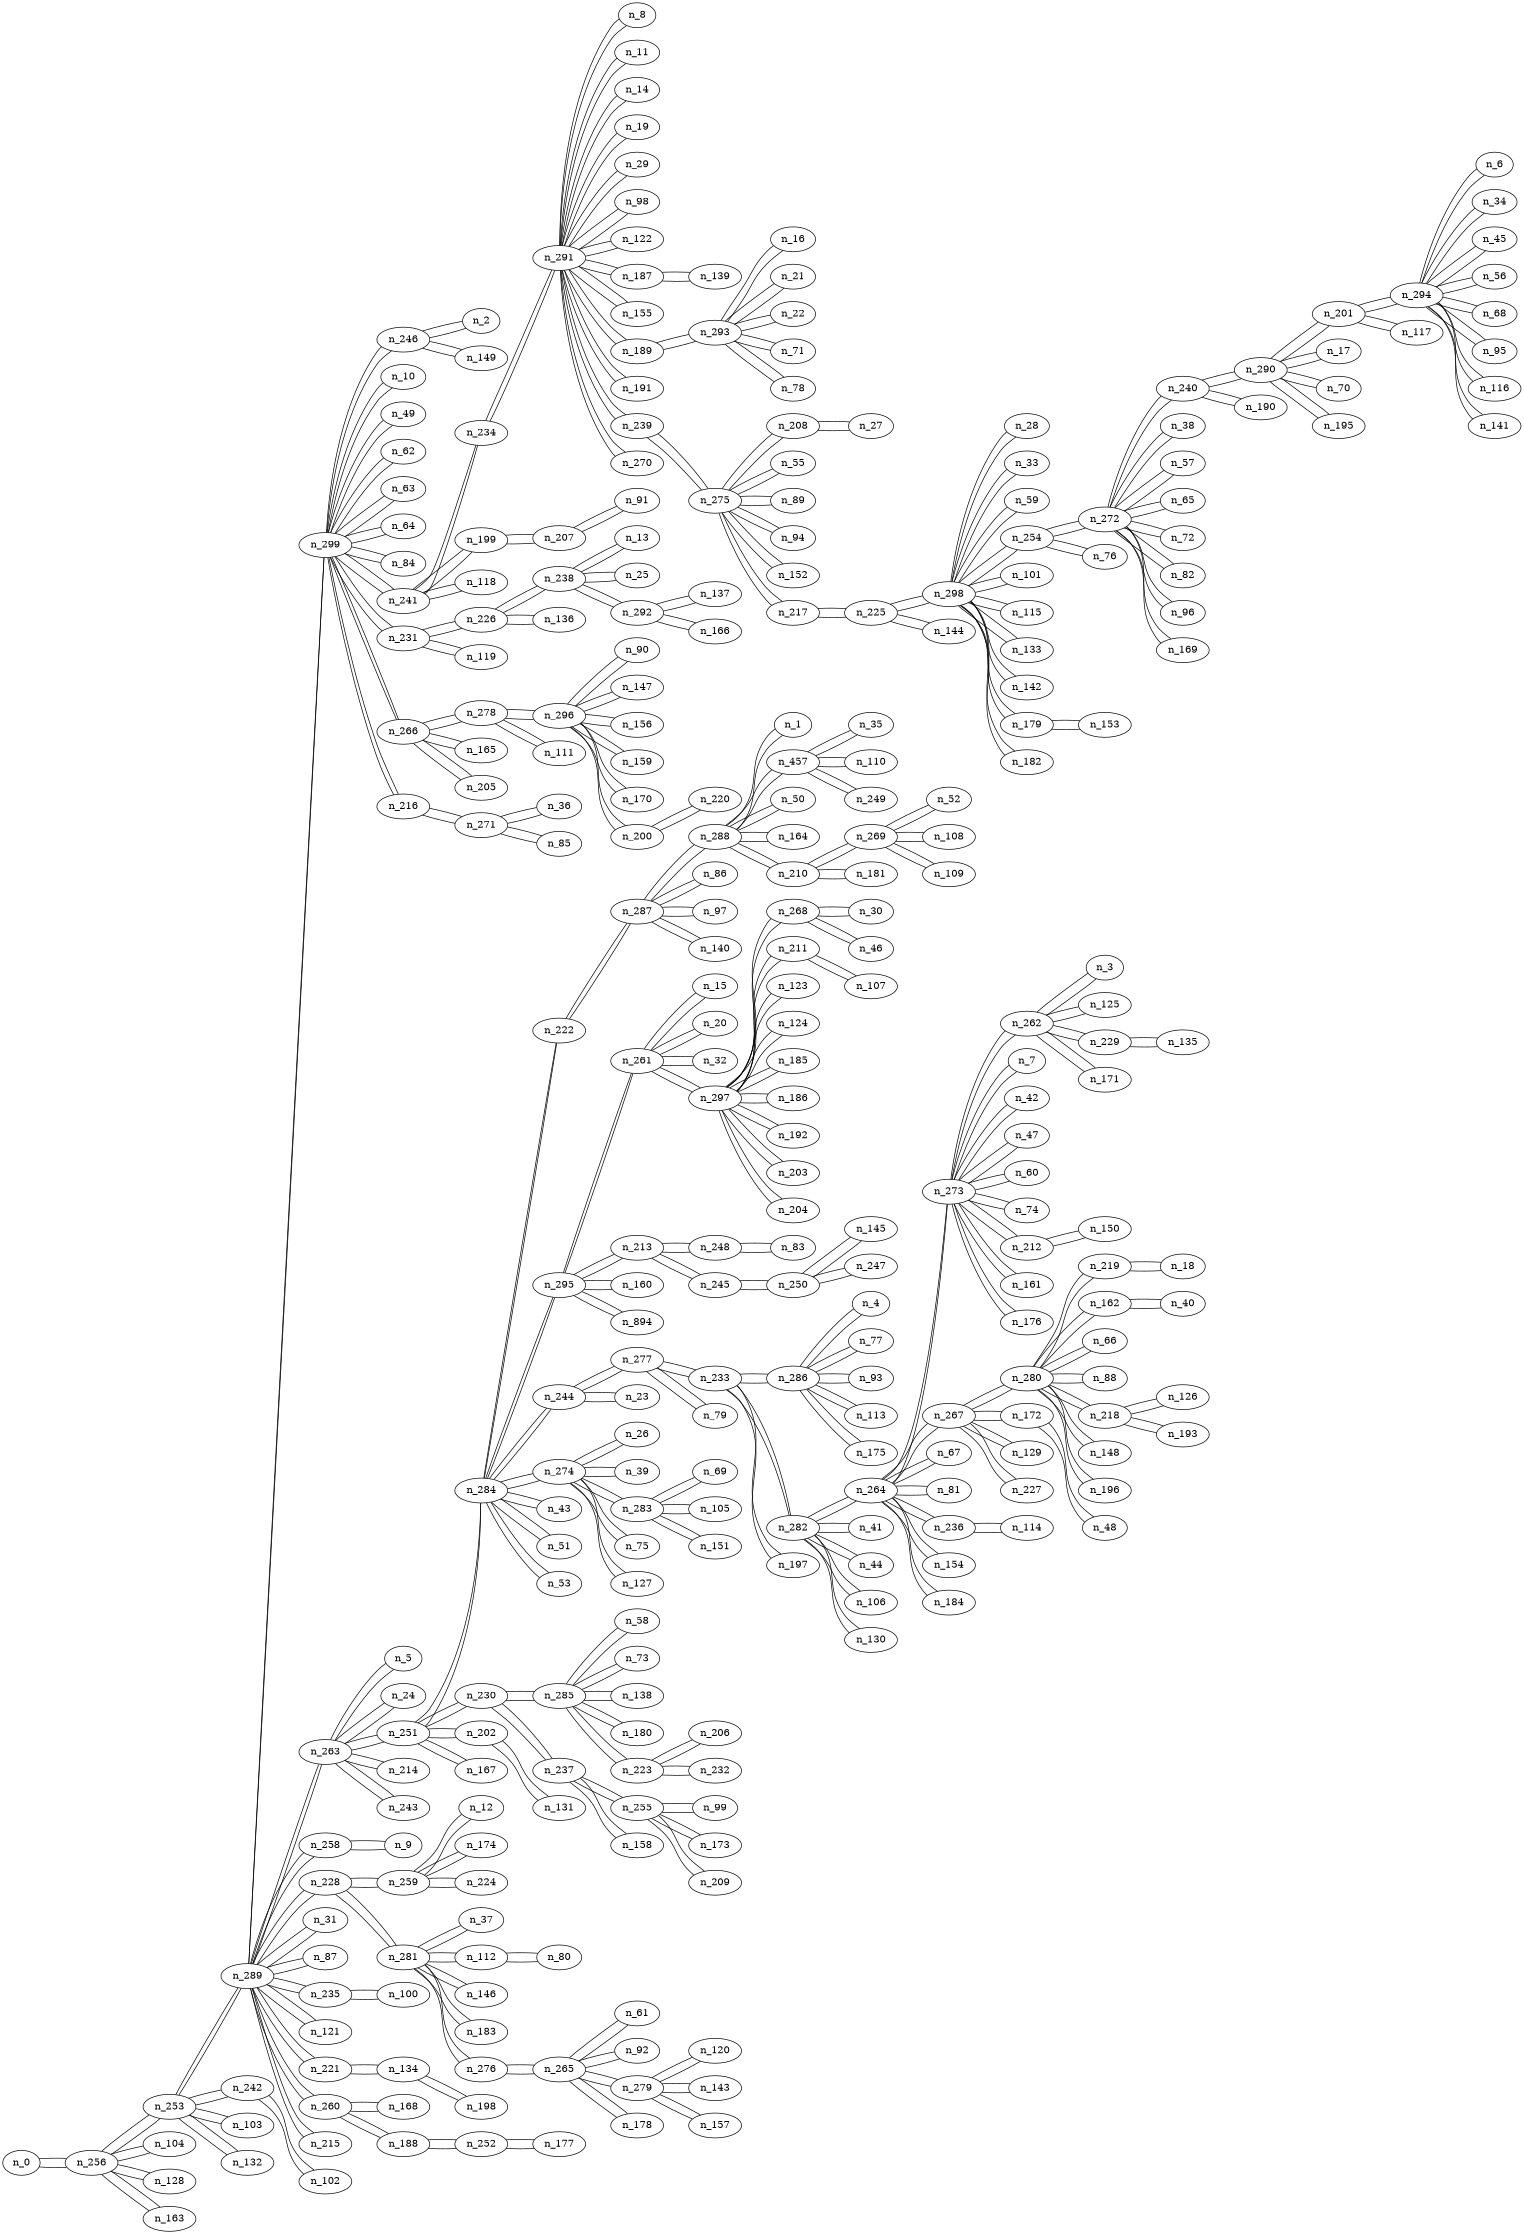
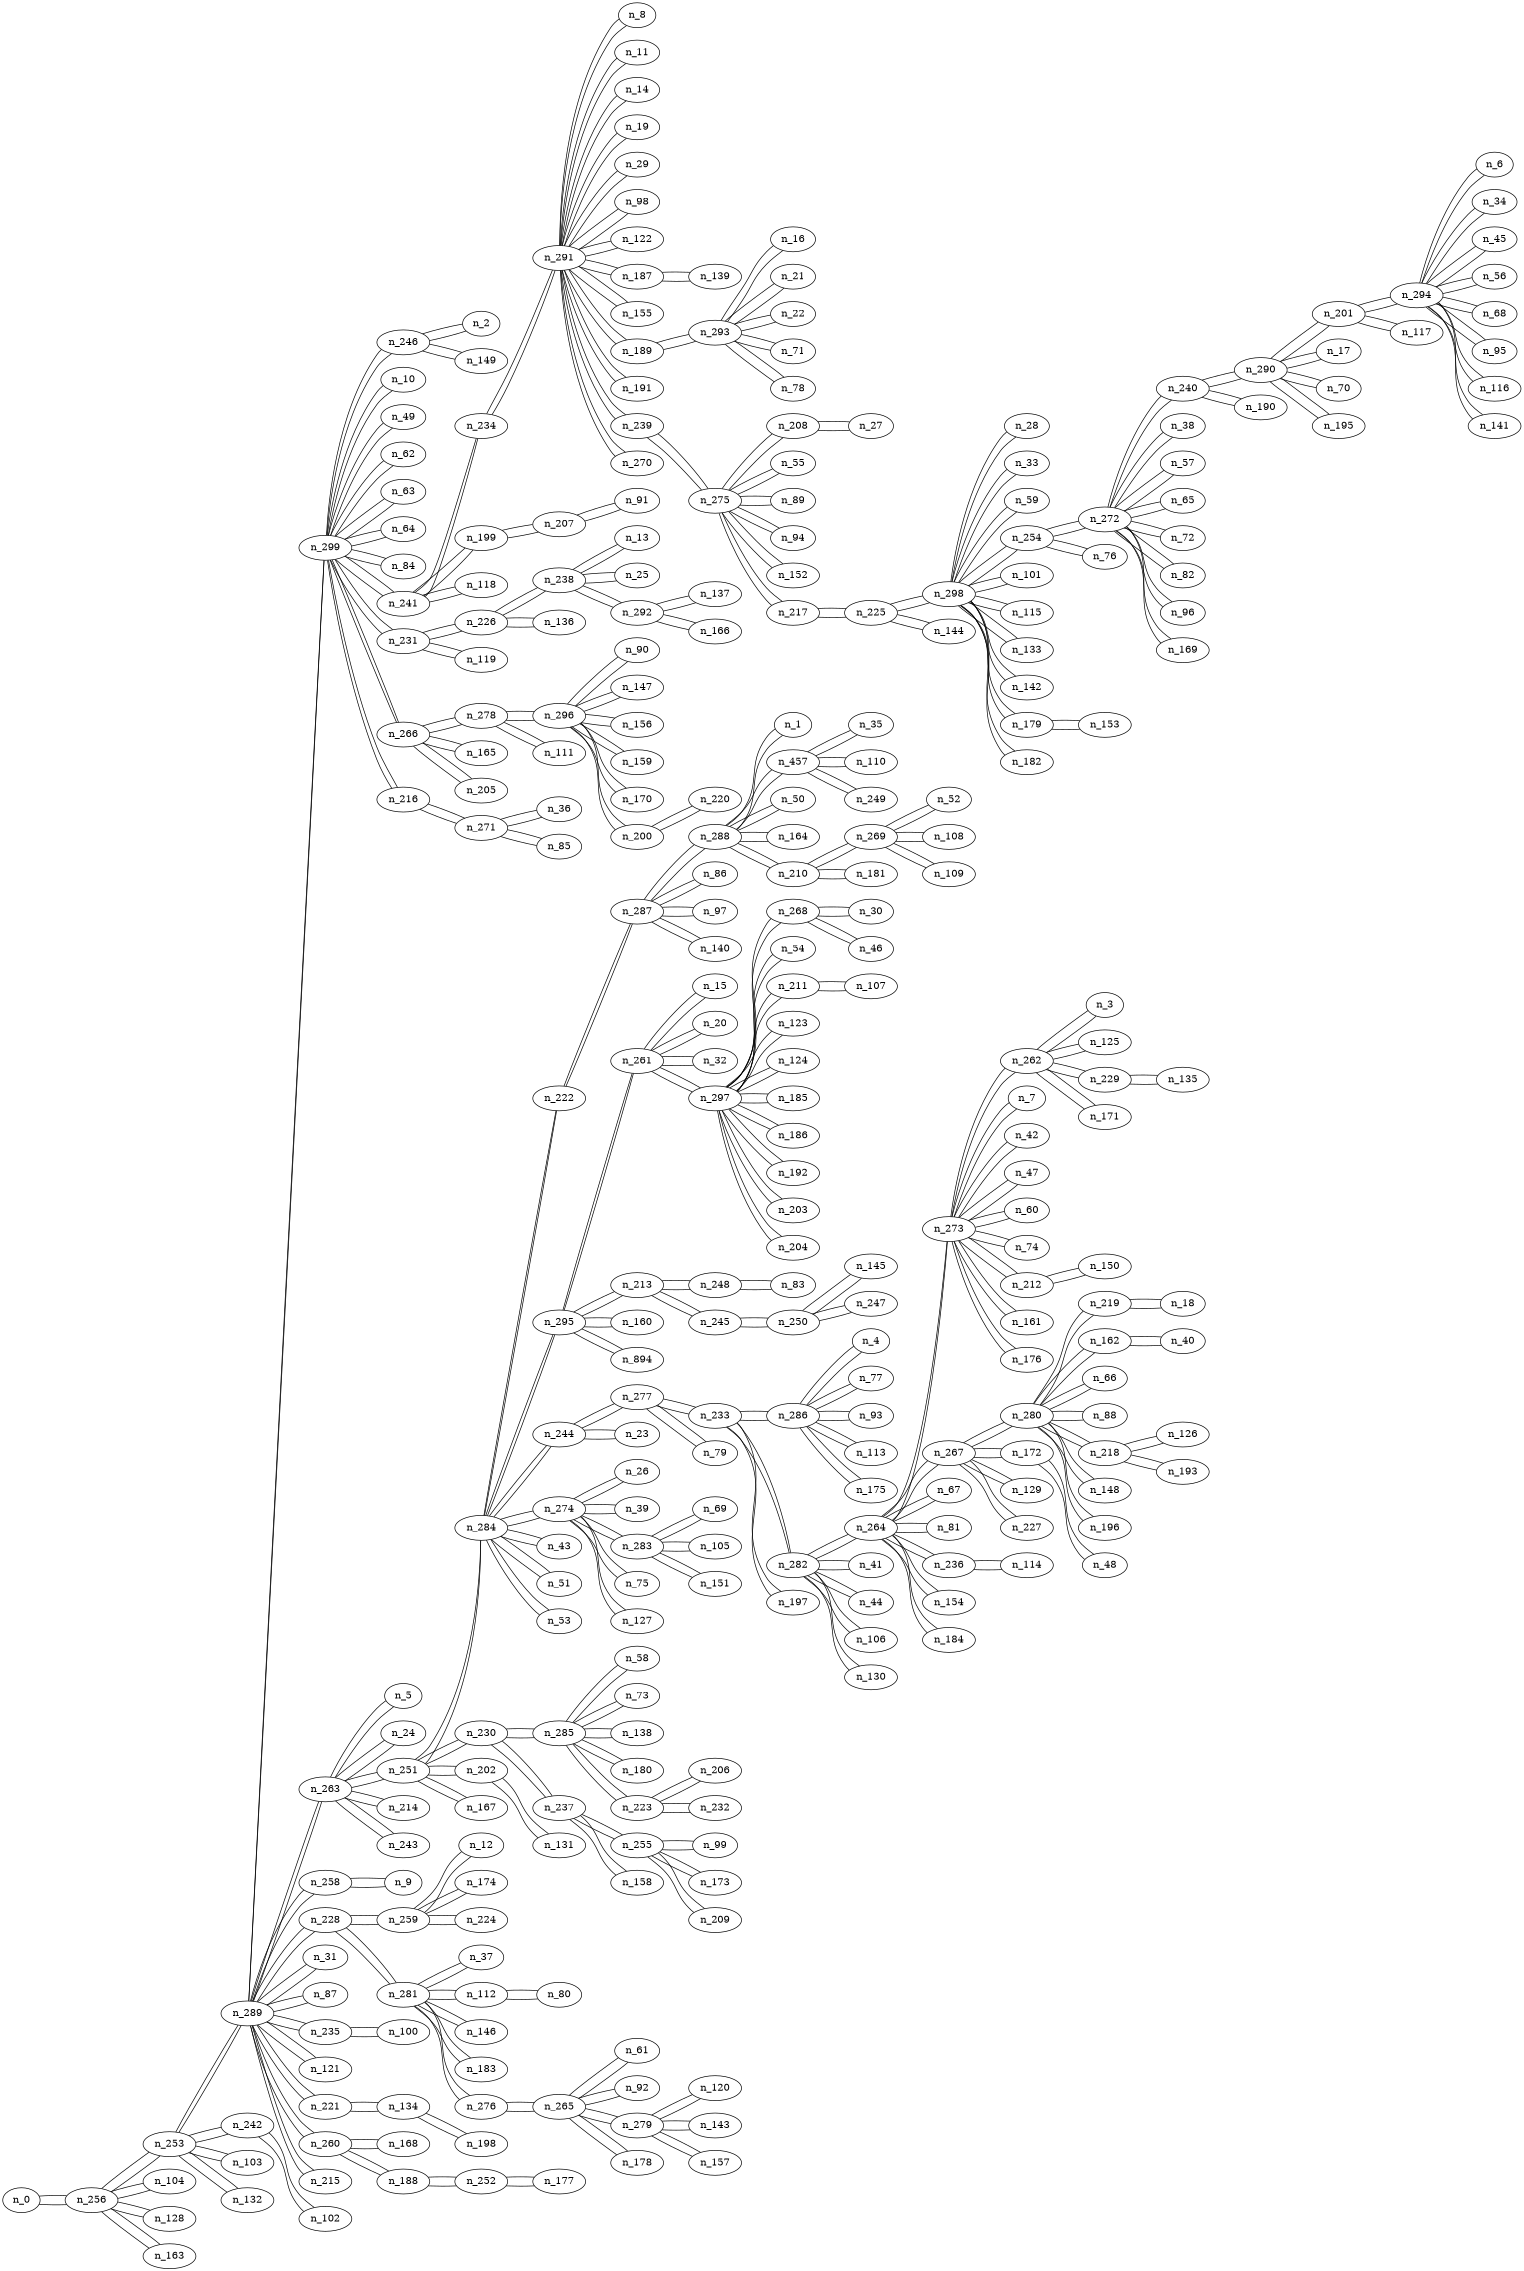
node "n_54": added
